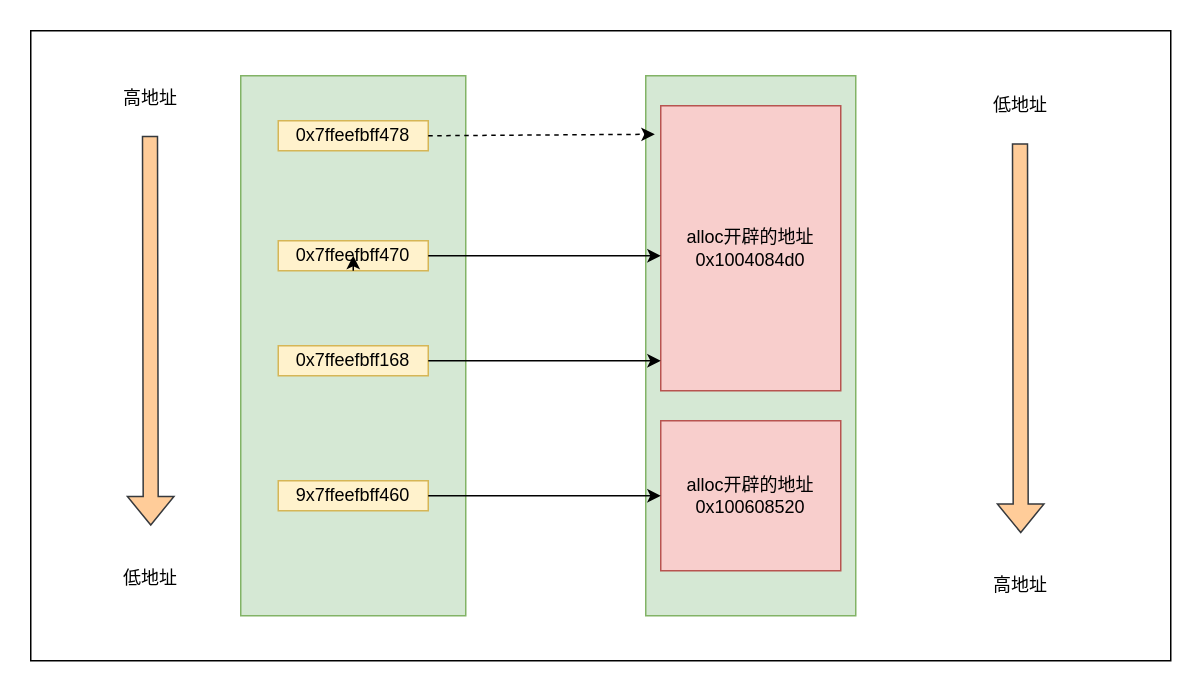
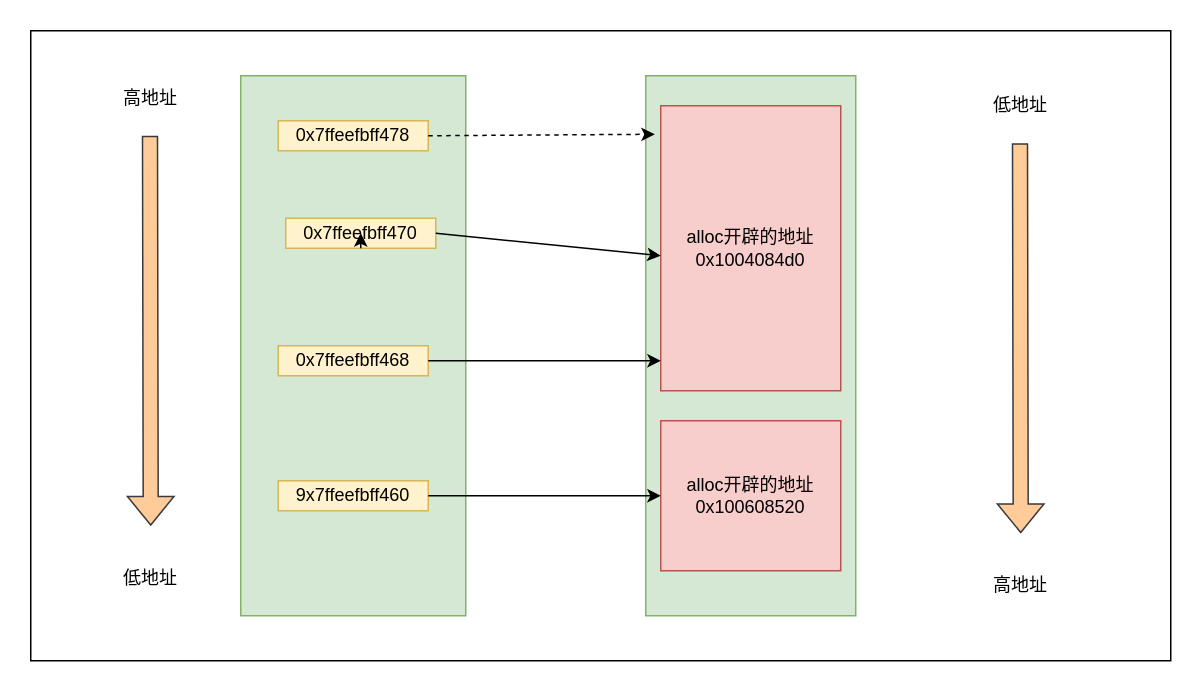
node "0x7ffeefbff470": moved (353, 256) -> (361, 233)
node "0x7ffeefbff168": label "0x7ffeefbff168" -> "0x7ffeefbff468"
